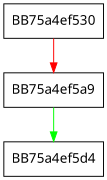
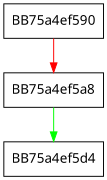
node "BB75a4ef530": label "BB75a4ef530" -> "BB75a4ef590"
node "BB75a4ef5a9": label "BB75a4ef5a9" -> "BB75a4ef5a8"
